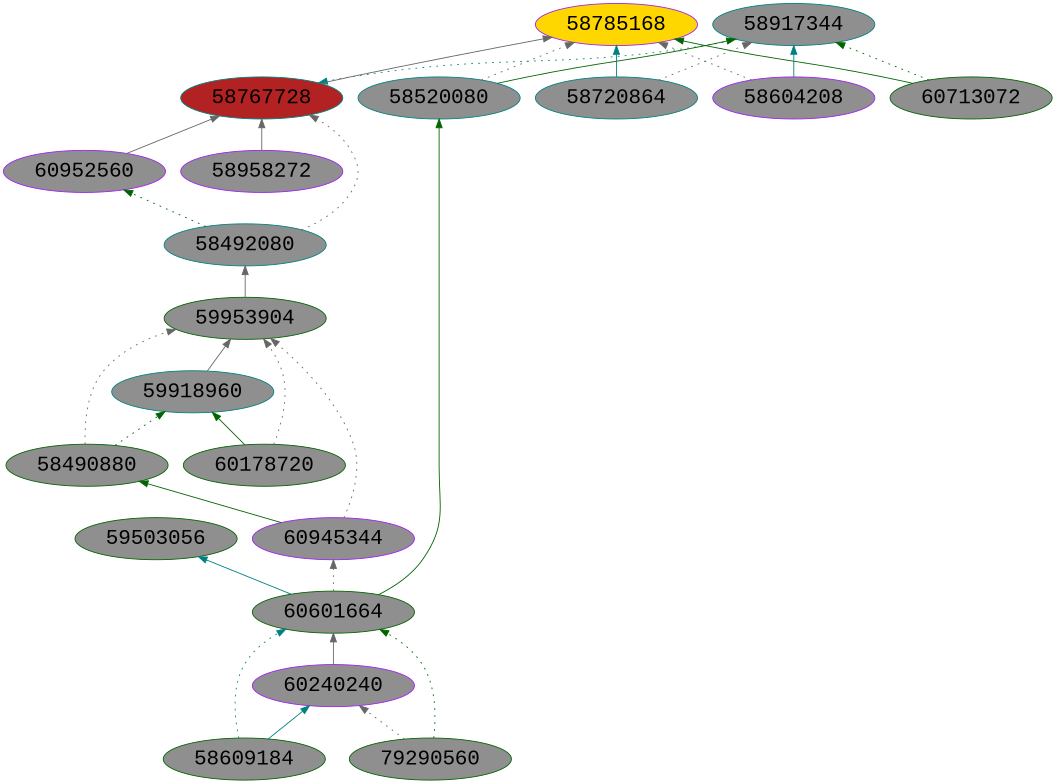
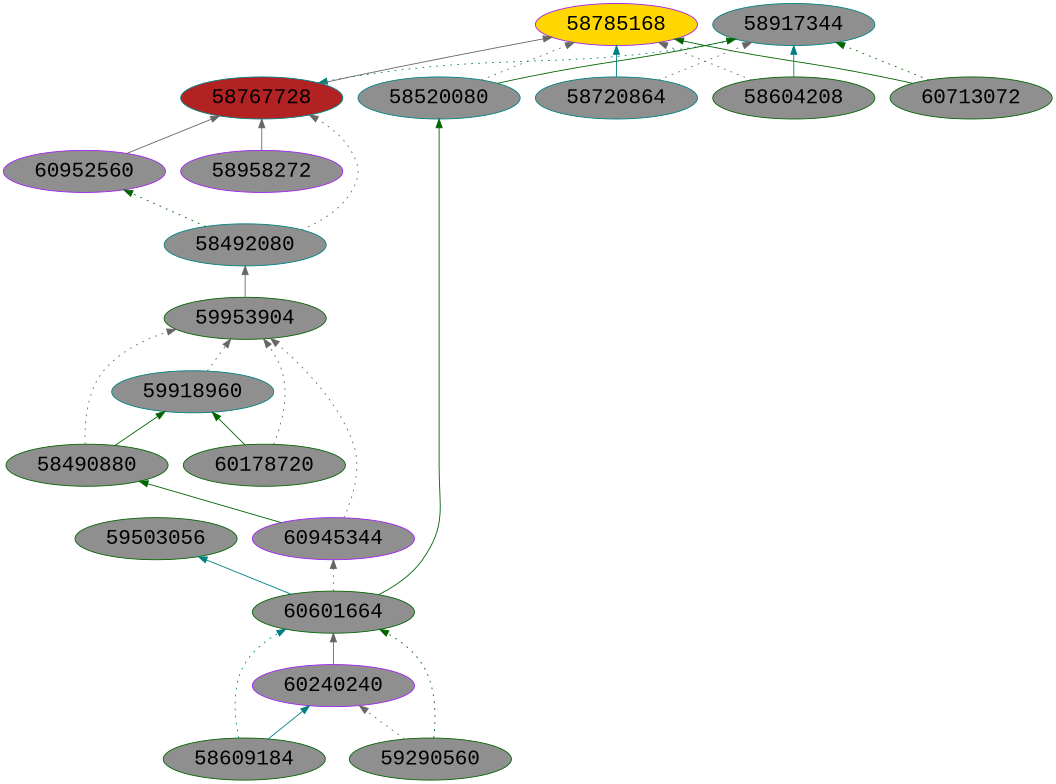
node "58604208": color purple -> darkgreen
edge "59918960" -> "59953904": style solid -> dotted
edge "58490880" -> "59918960": style dotted -> solid
node "79290560": label "79290560" -> "59290560"
